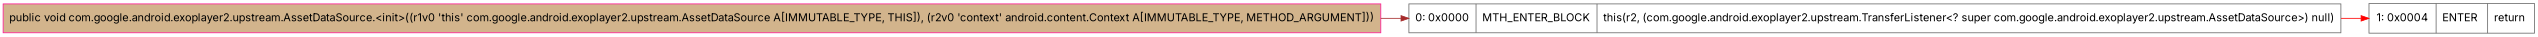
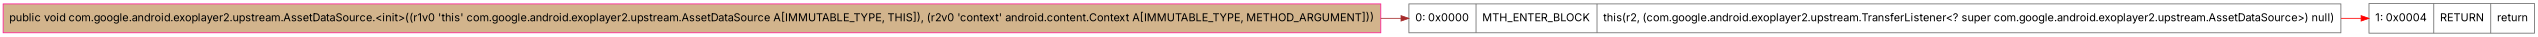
node "1: 0x0004": text "ENTER" -> "RETURN"
